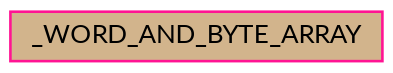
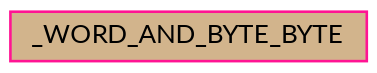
node "_WORD_AND_BYTE_ARRAY": label "_WORD_AND_BYTE_ARRAY" -> "_WORD_AND_BYTE_BYTE"
